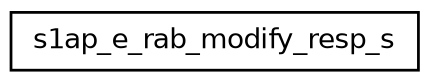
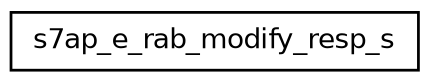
node "s1ap_e_rab_modify_resp_s": label "s1ap_e_rab_modify_resp_s" -> "s7ap_e_rab_modify_resp_s"
